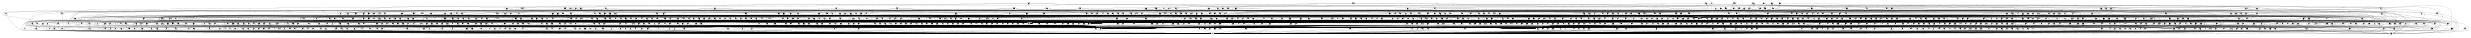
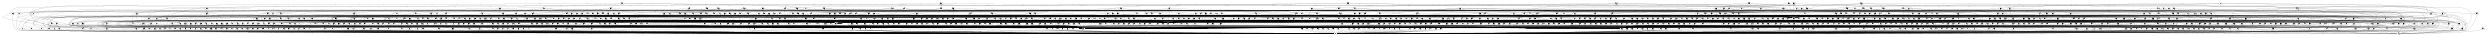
node "655": added
node "597": added
